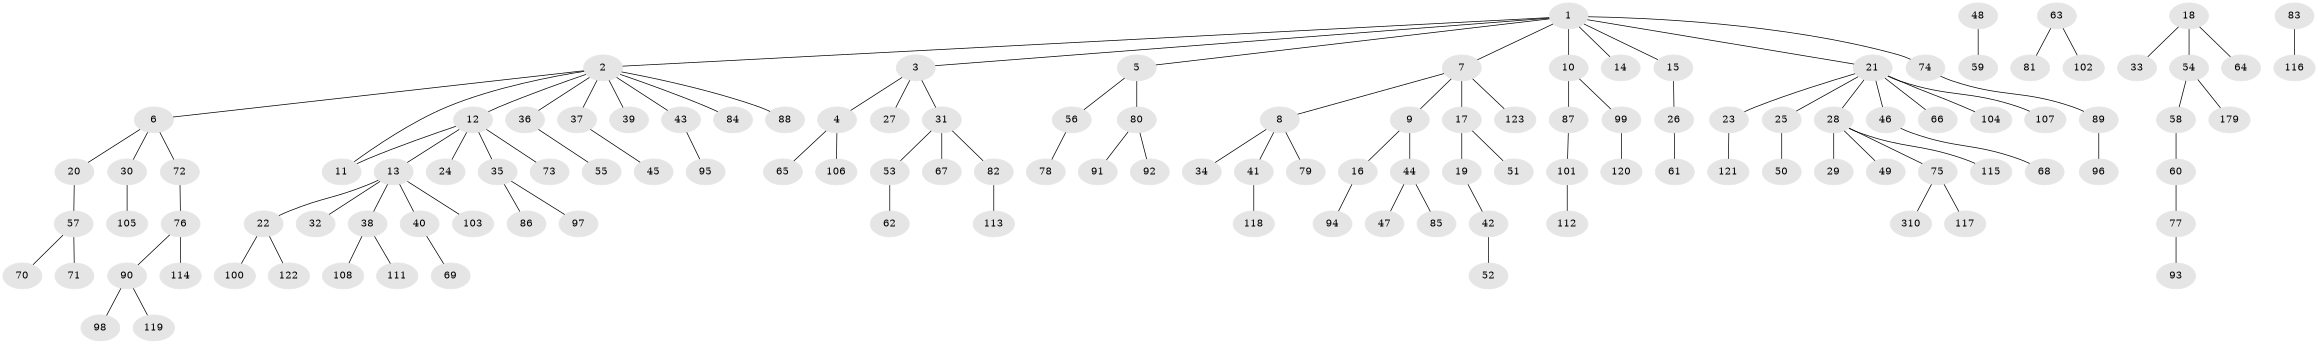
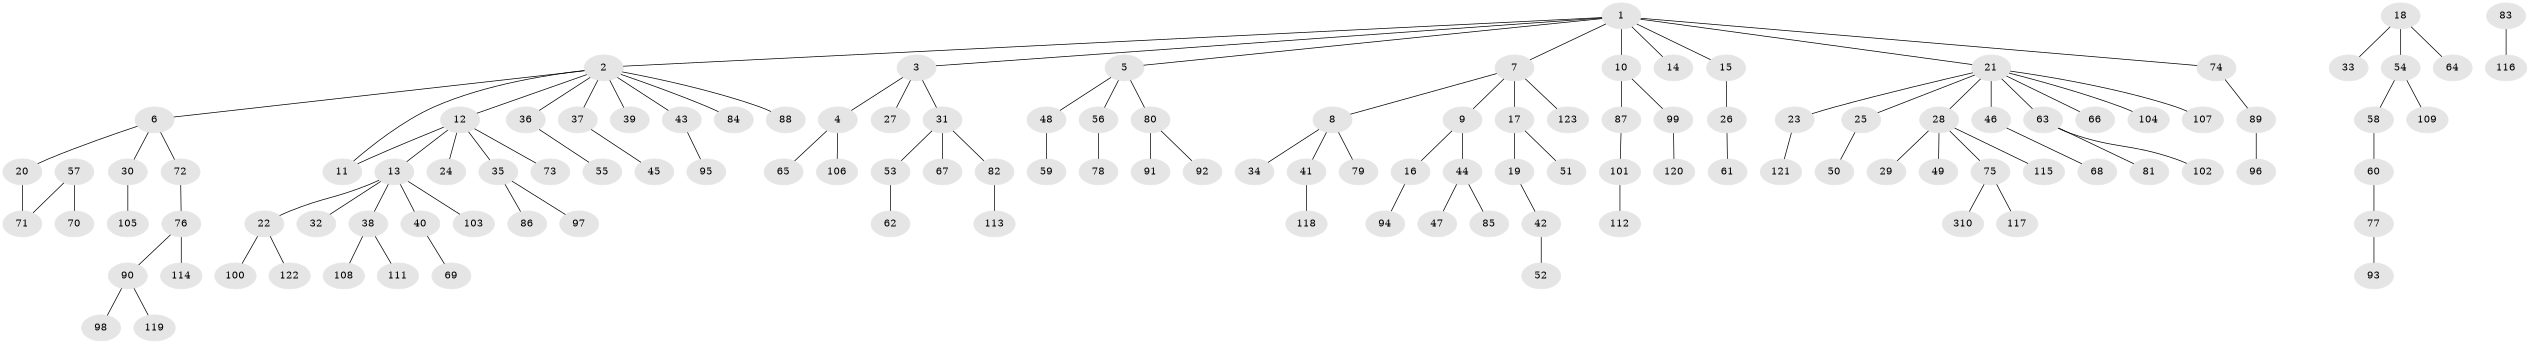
edge "5" -- "48": added
edge "21" -- "63": added
node "179": label "179" -> "109"
edge "20" -- "57": now "20" -- "71"
